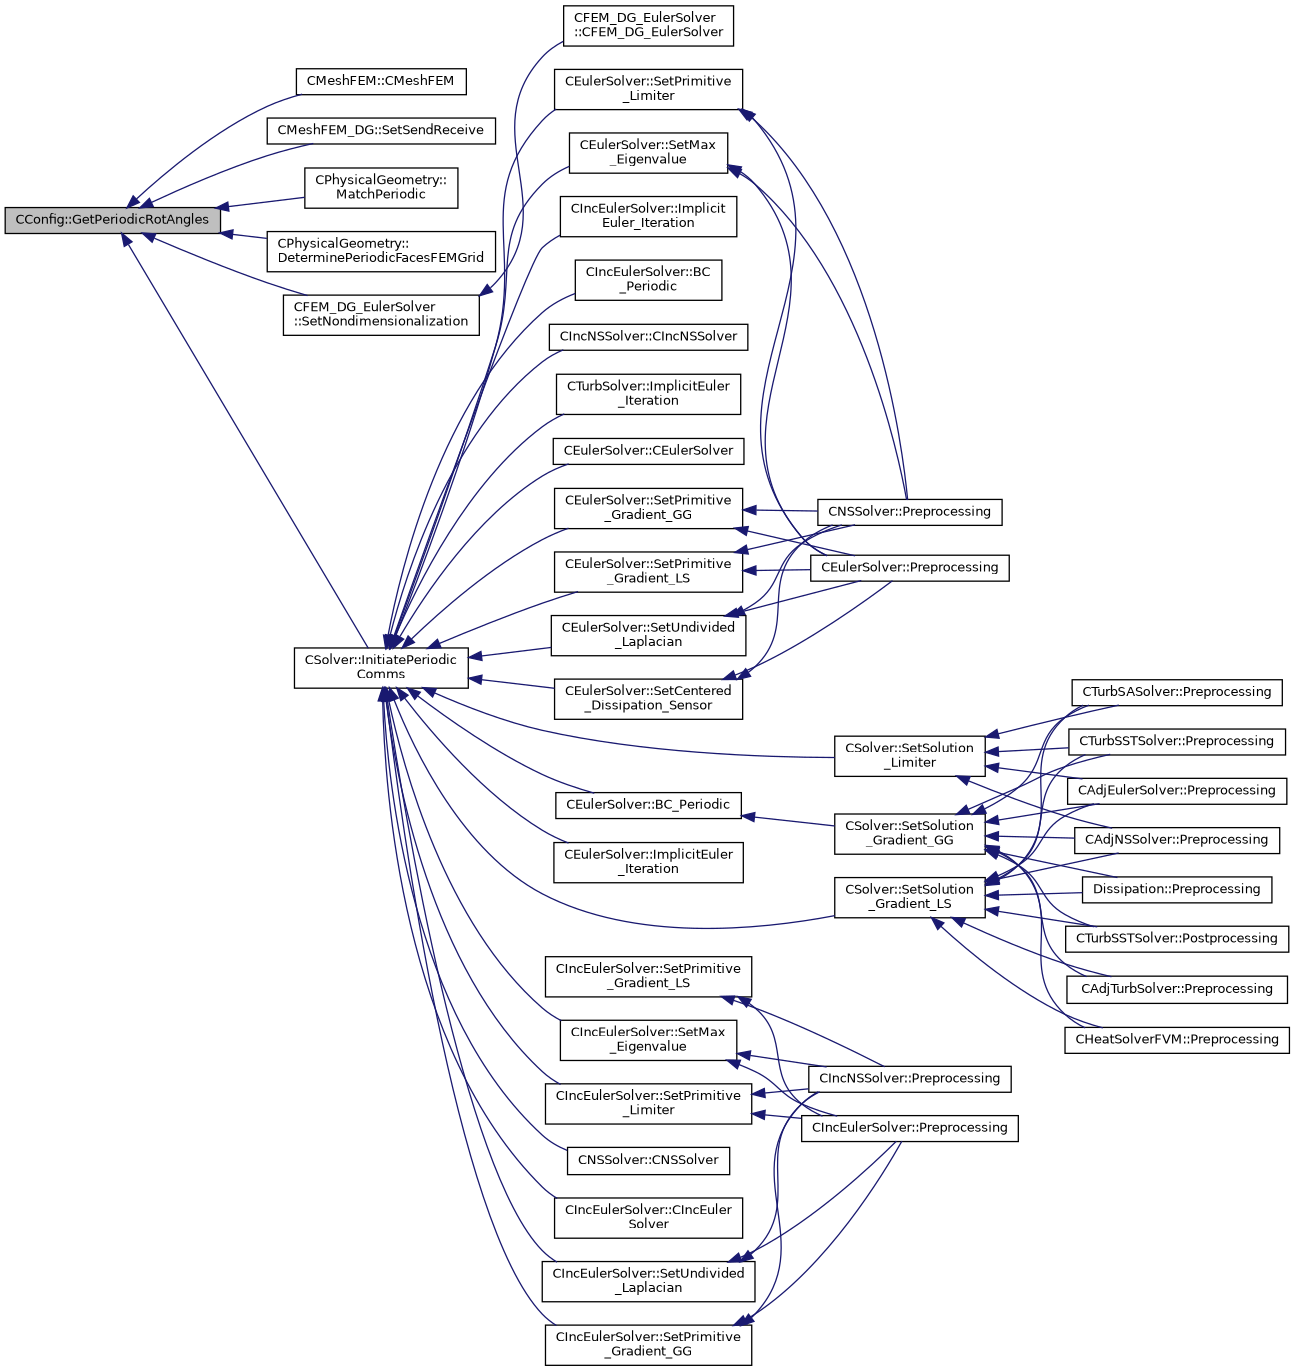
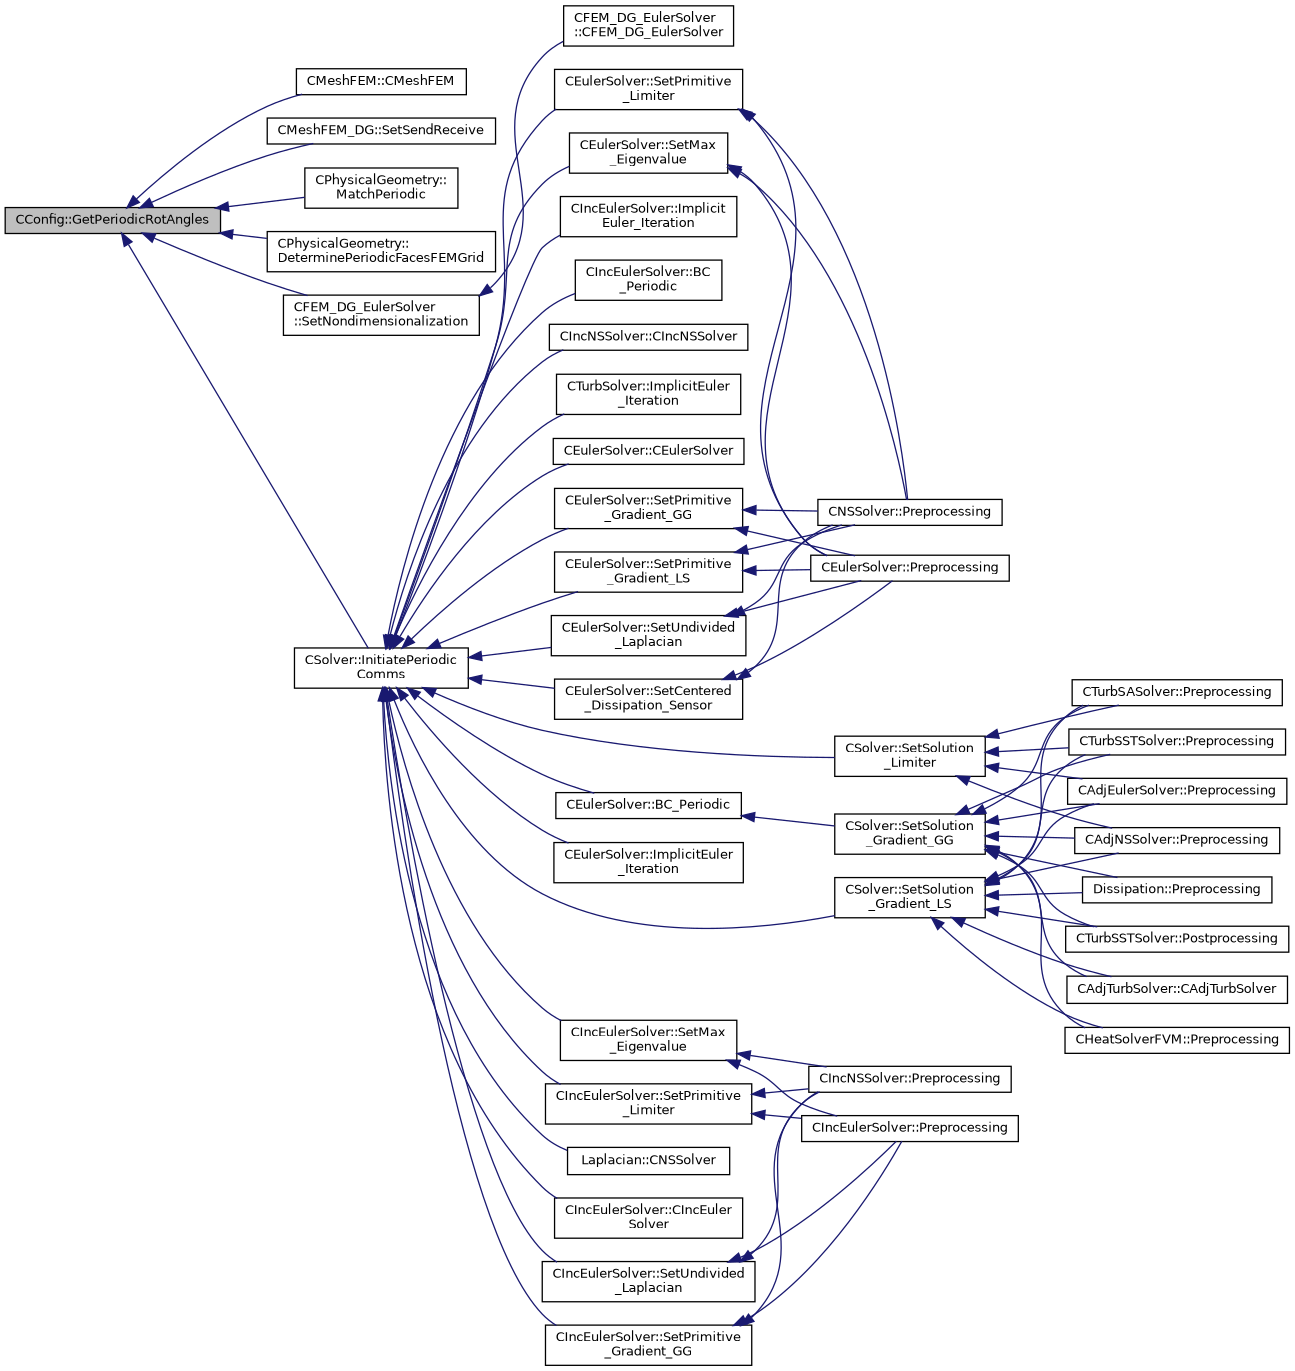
node "CIncEulerSolver::SetPrimitive _Gradient_LS": removed
node "CAdjTurbSolver::Preprocessing": label "CAdjTurbSolver::Preprocessing" -> "CAdjTurbSolver::CAdjTurbSolver"
node "CNSSolver::CNSSolver": label "CNSSolver::CNSSolver" -> "Laplacian::CNSSolver"
